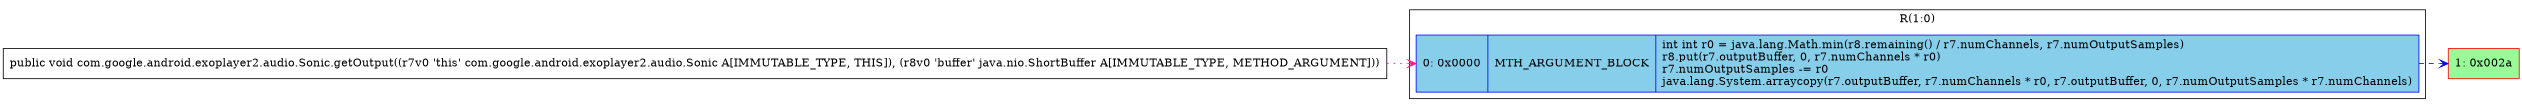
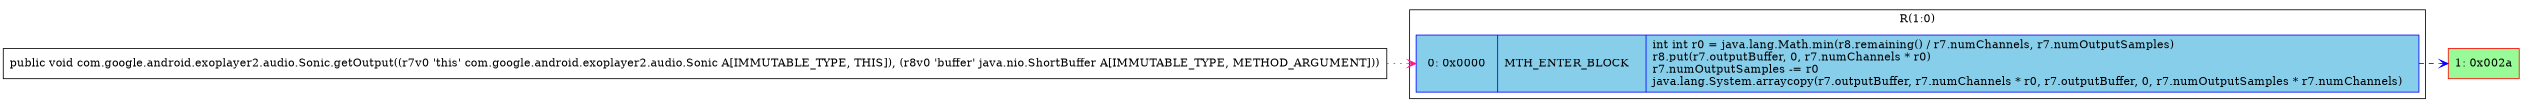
node "0: 0x0000": text "MTH_ARGUMENT_BLOCK" -> "MTH_ENTER_BLOCK"
